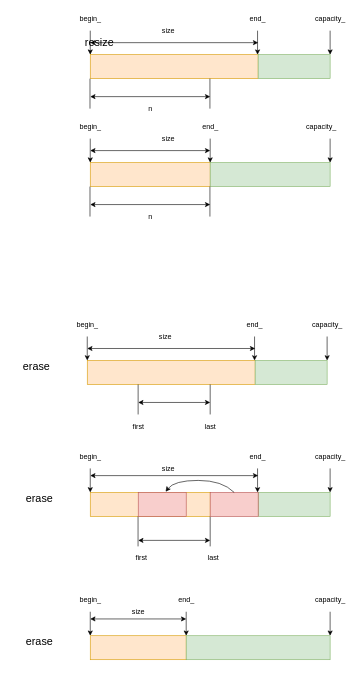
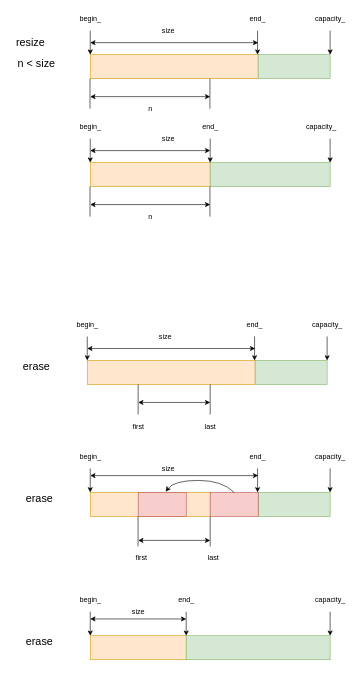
node "resize": moved (99, 42) -> (30, 42)
node "n < size": added
